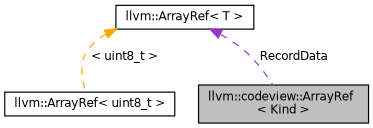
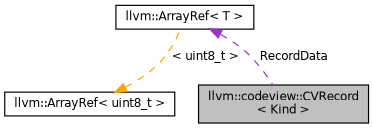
edge "llvm::ArrayRef< uint8_t >" -> "llvm::ArrayRef< T >": reversed
node "llvm::codeview::ArrayRef < Kind >": label "llvm::codeview::ArrayRef < Kind >" -> "llvm::codeview::CVRecord < Kind >"
